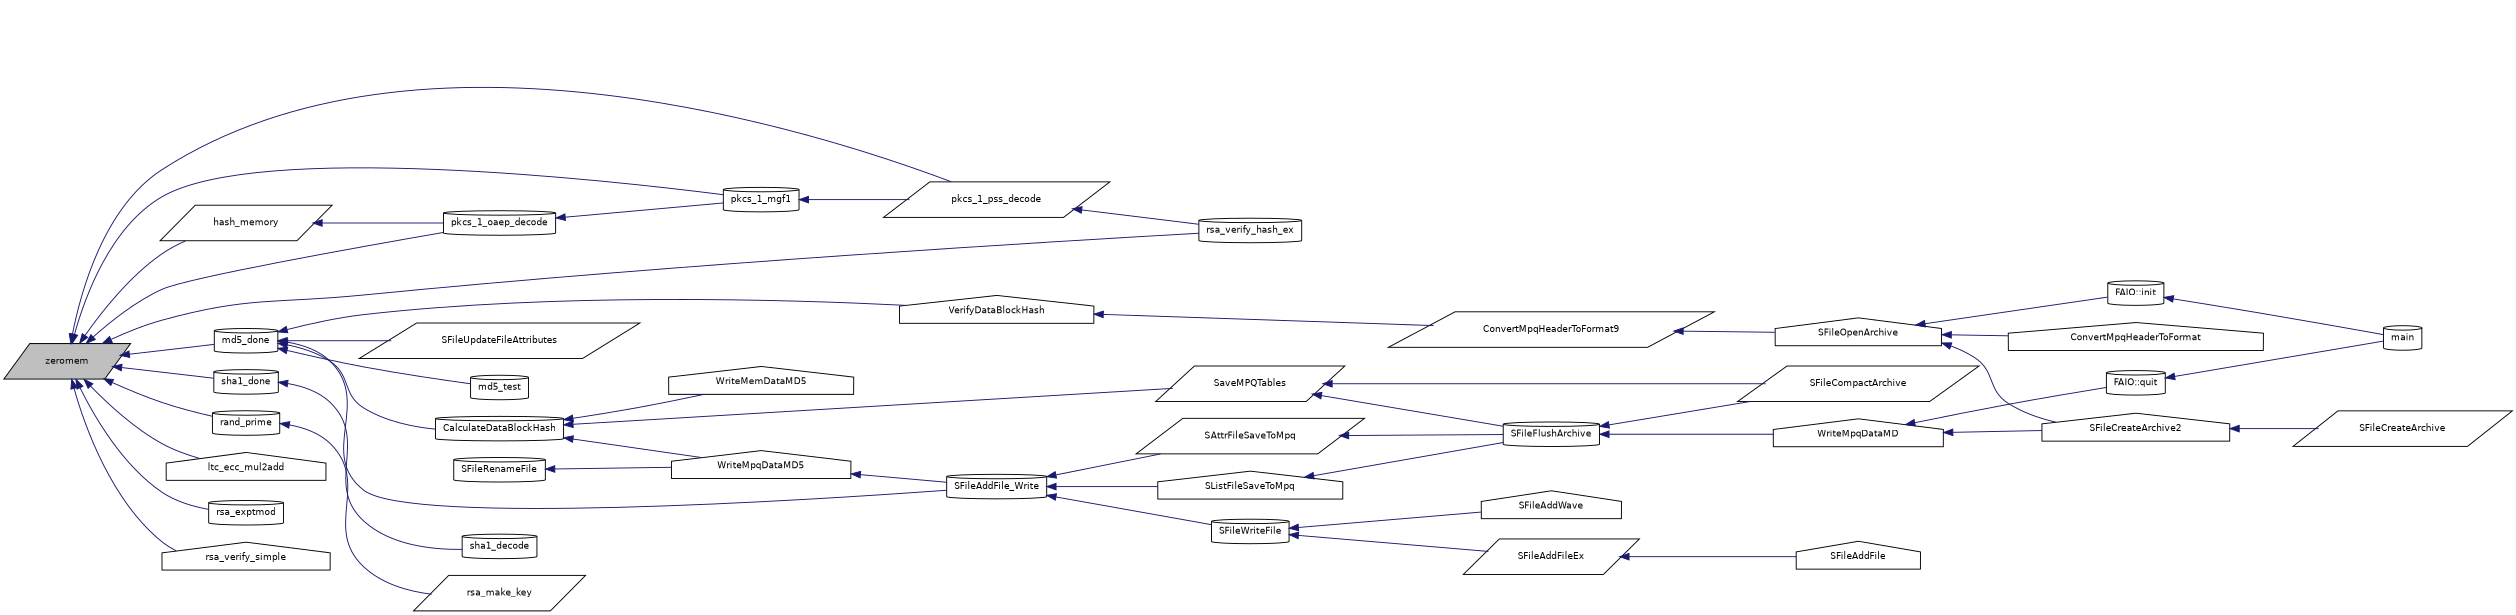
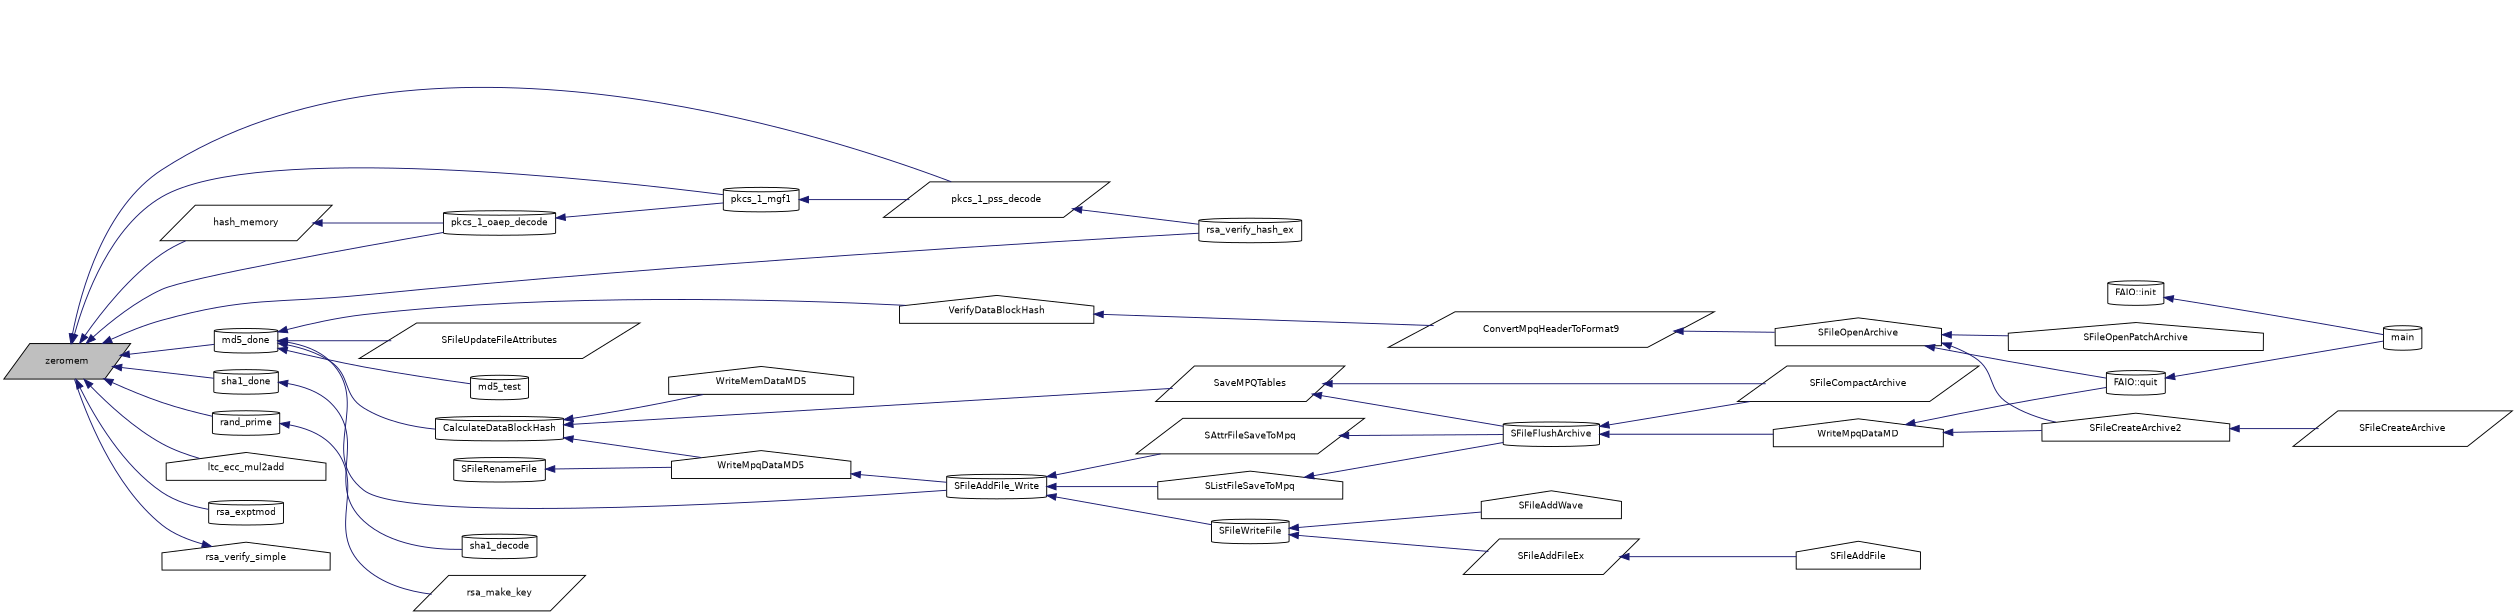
edge "FAIO::init" -> "SFileOpenArchive": now "FAIO::quit" -> "SFileOpenArchive"
node "ConvertMpqHeaderToFormat": label "ConvertMpqHeaderToFormat" -> "SFileOpenPatchArchive"
edge "rsa_verify_simple" -> "zeromem": reversed
